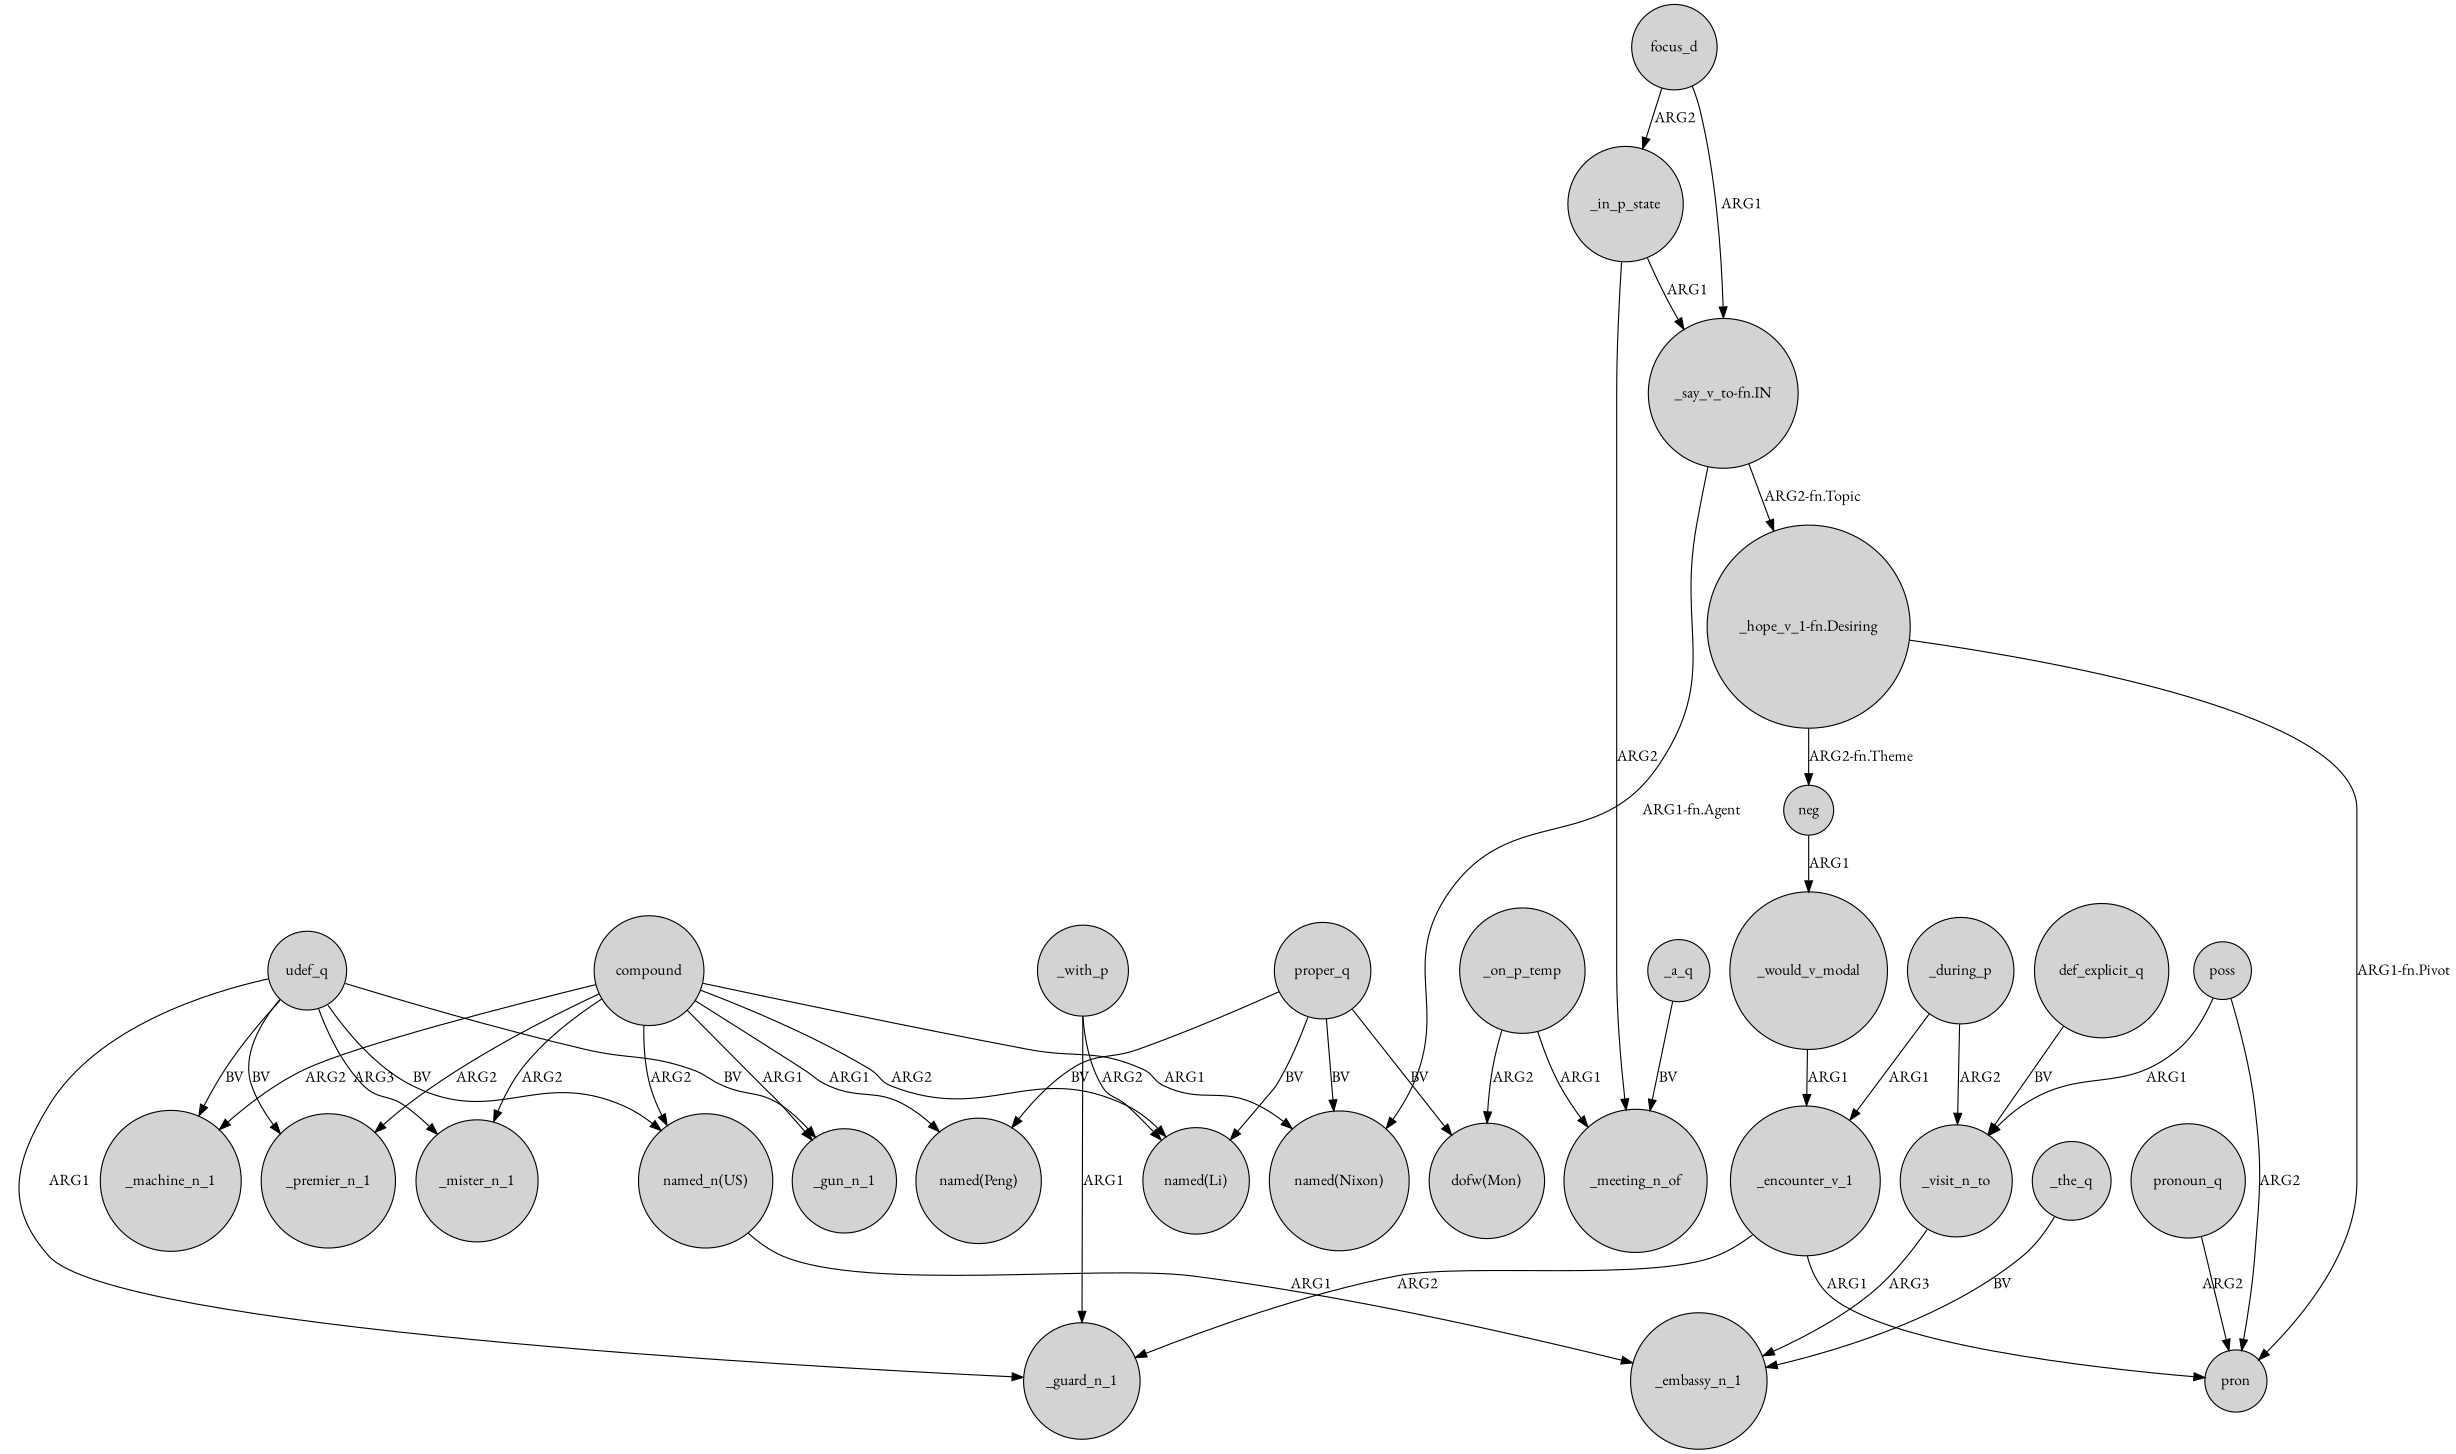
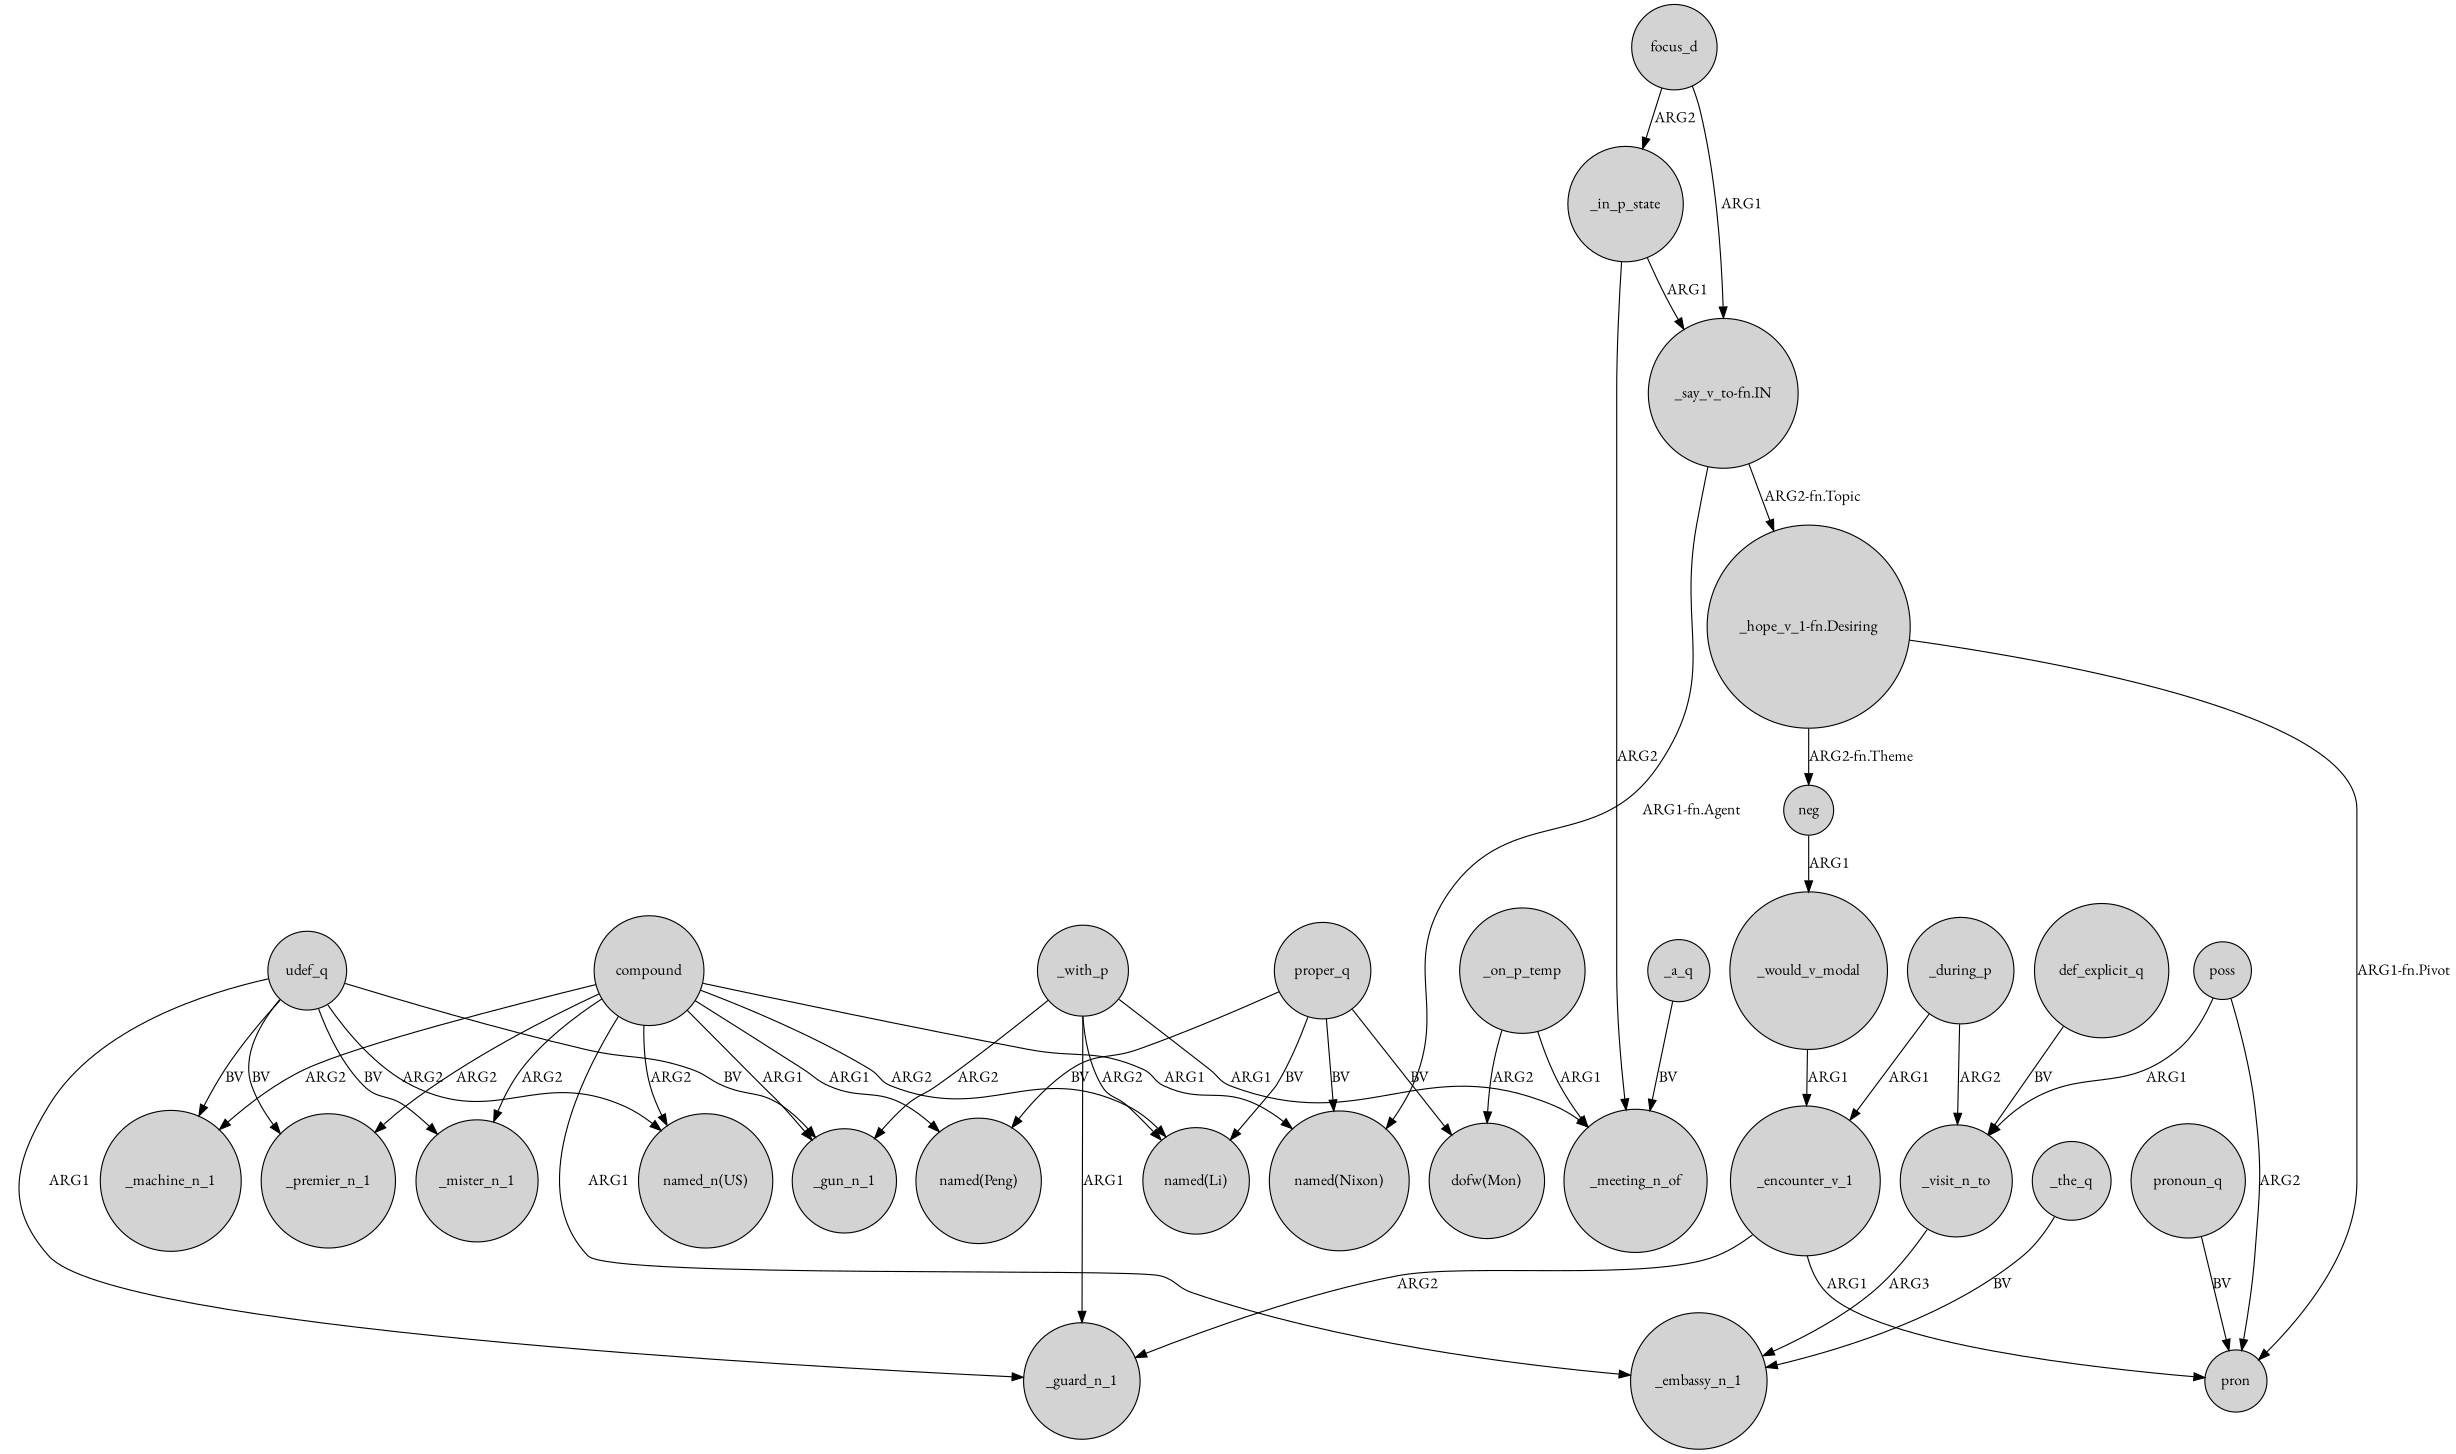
edge "_with_p" -> "_gun_n_1": added, label "ARG2"
edge "udef_q" -> "_mister_n_1": label "ARG3" -> "BV"
edge "udef_q" -> "named_n(US)": label "BV" -> "ARG2"
edge "_with_p" -> "_meeting_n_of": added, label "ARG1"
edge "named_n(US)" -> "_embassy_n_1": now "compound" -> "_embassy_n_1"
edge "pronoun_q" -> "pron": label "ARG2" -> "BV"
